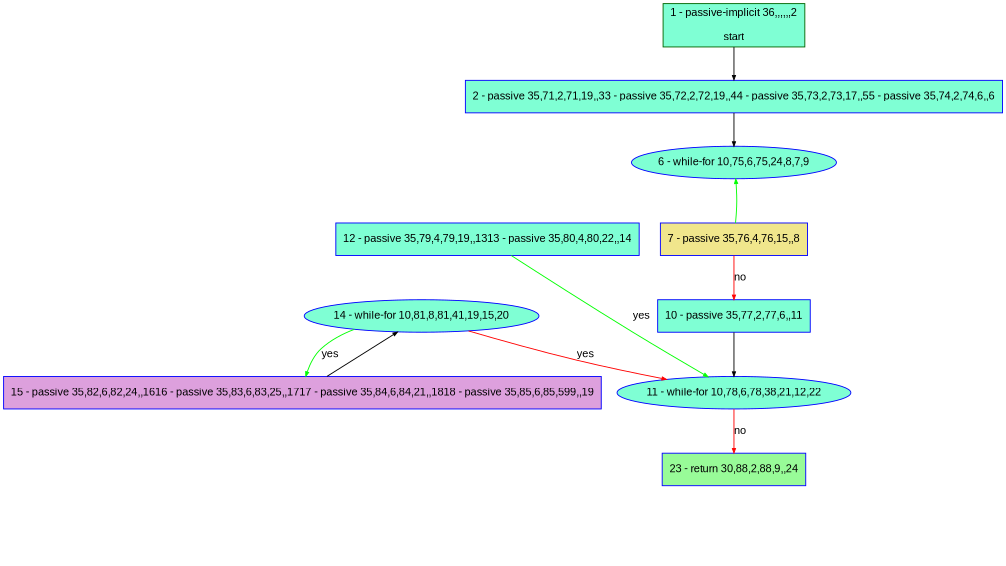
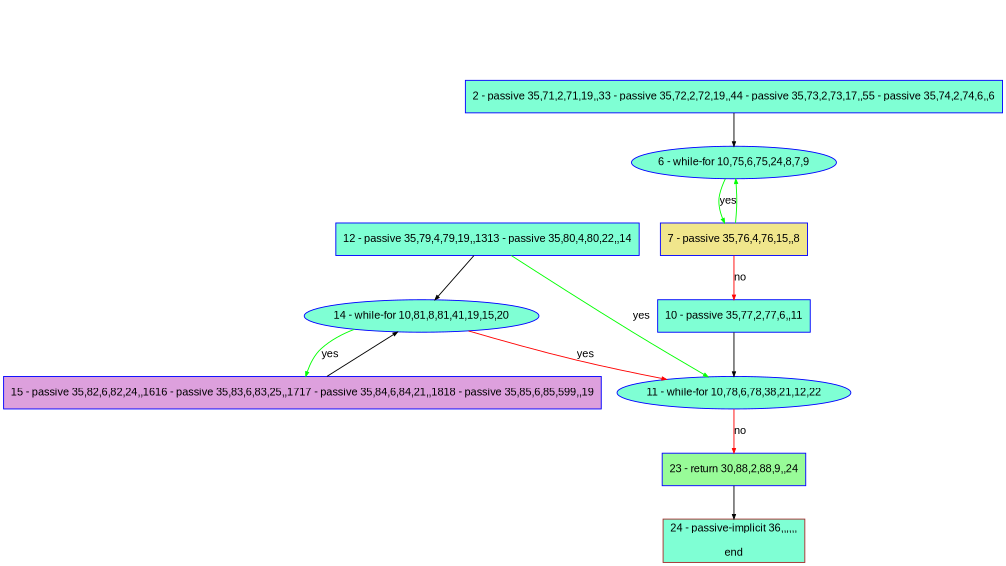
node "1 - passive-implicit 36,,,,,,2 start": removed
edge "6 - while-for 10,75,6,75,24,8,7,9" -> "7 - passive 35,76,4,76,15,,8": added, label "yes"
edge "12 - passive 35,79,4,79,19,,1313 - passive 35,80,4,80,22,,14" -> "14 - while-for 10,81,8,81,41,19,15,20": added
node "24 - passive-implicit 36,,,,,, end": added
